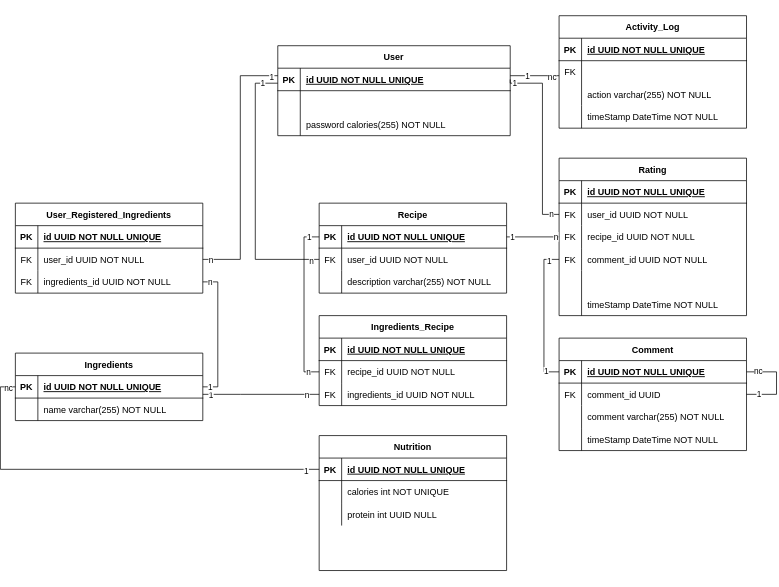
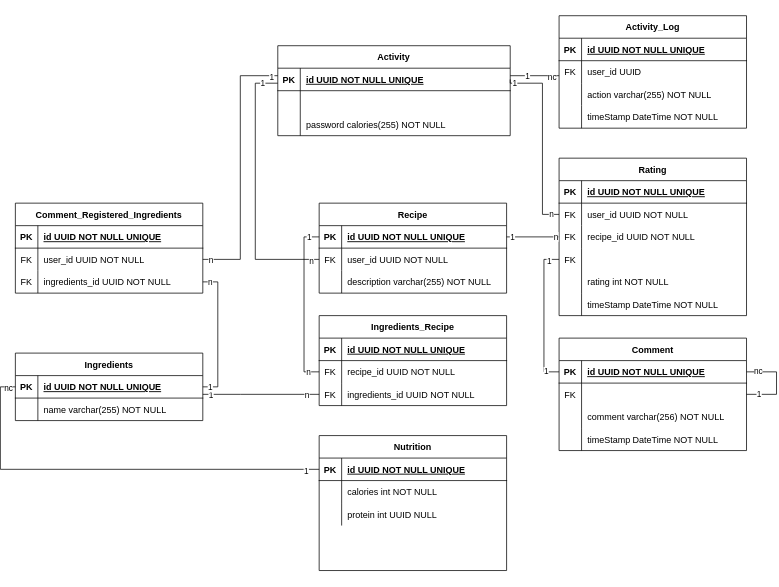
node "User": label "User" -> "Activity"
node "user_id UUID": added
node "User_Registered_Ingredients": label "User_Registered_Ingredients" -> "Comment_Registered_Ingredients"
node "comment_id UUID NOT NULL": removed
node "rating int NOT NULL": added
node "comment_id UUID": removed
node "comment varchar(255) NOT NULL": label "comment varchar(255) NOT NULL" -> "comment varchar(256) NOT NULL"
node "calories int NOT UNIQUE": label "calories int NOT UNIQUE" -> "calories int NOT NULL"
